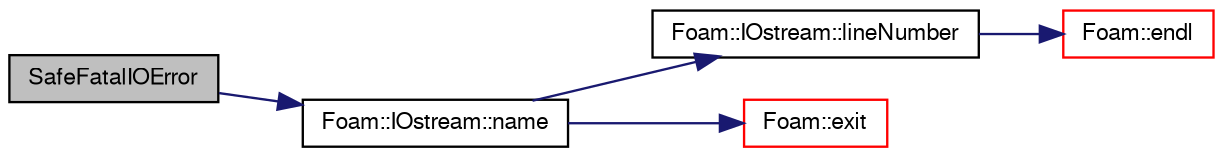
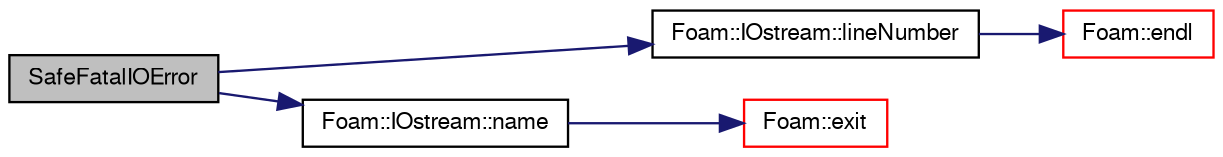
edge "Foam::IOstream::name" -> "Foam::IOstream::lineNumber": now "SafeFatalIOError" -> "Foam::IOstream::lineNumber"
